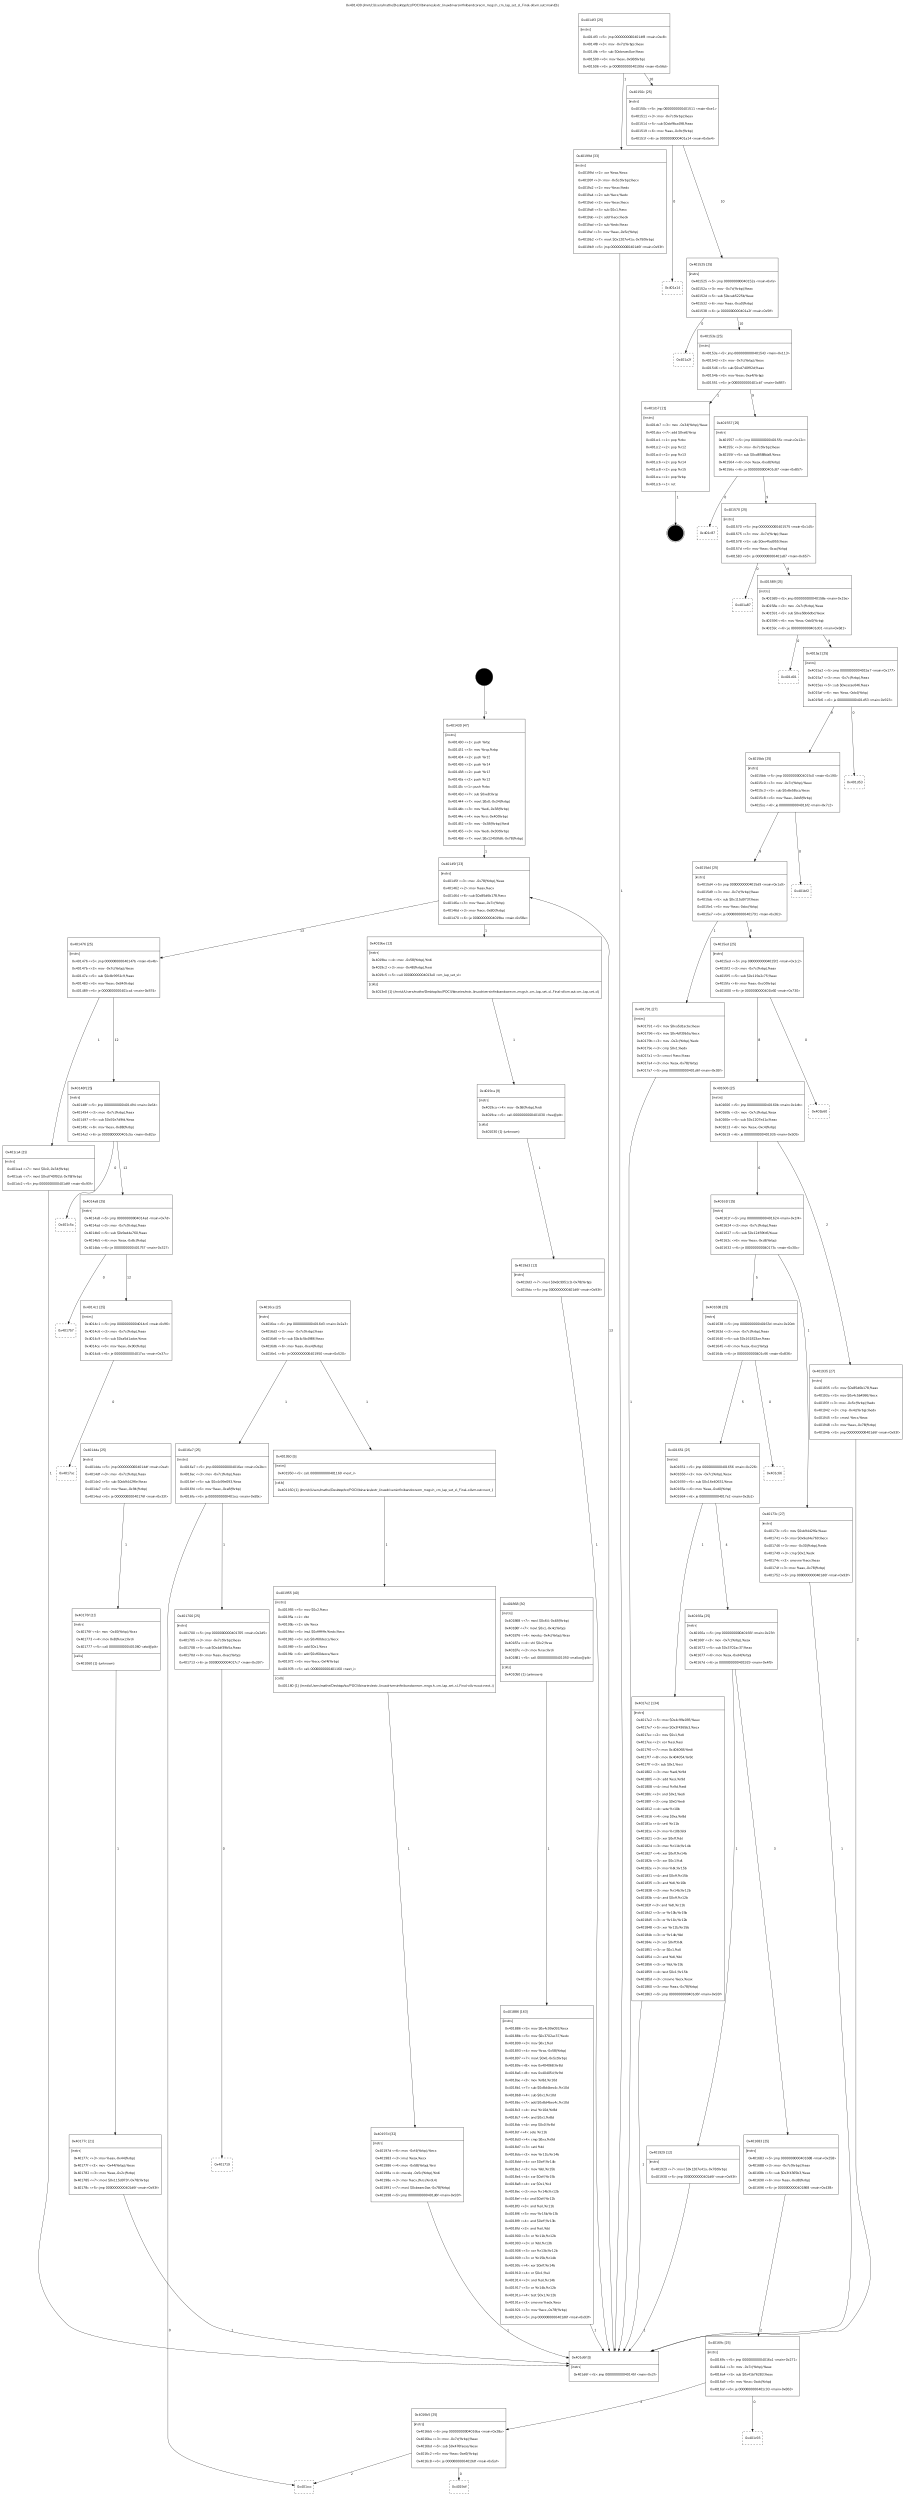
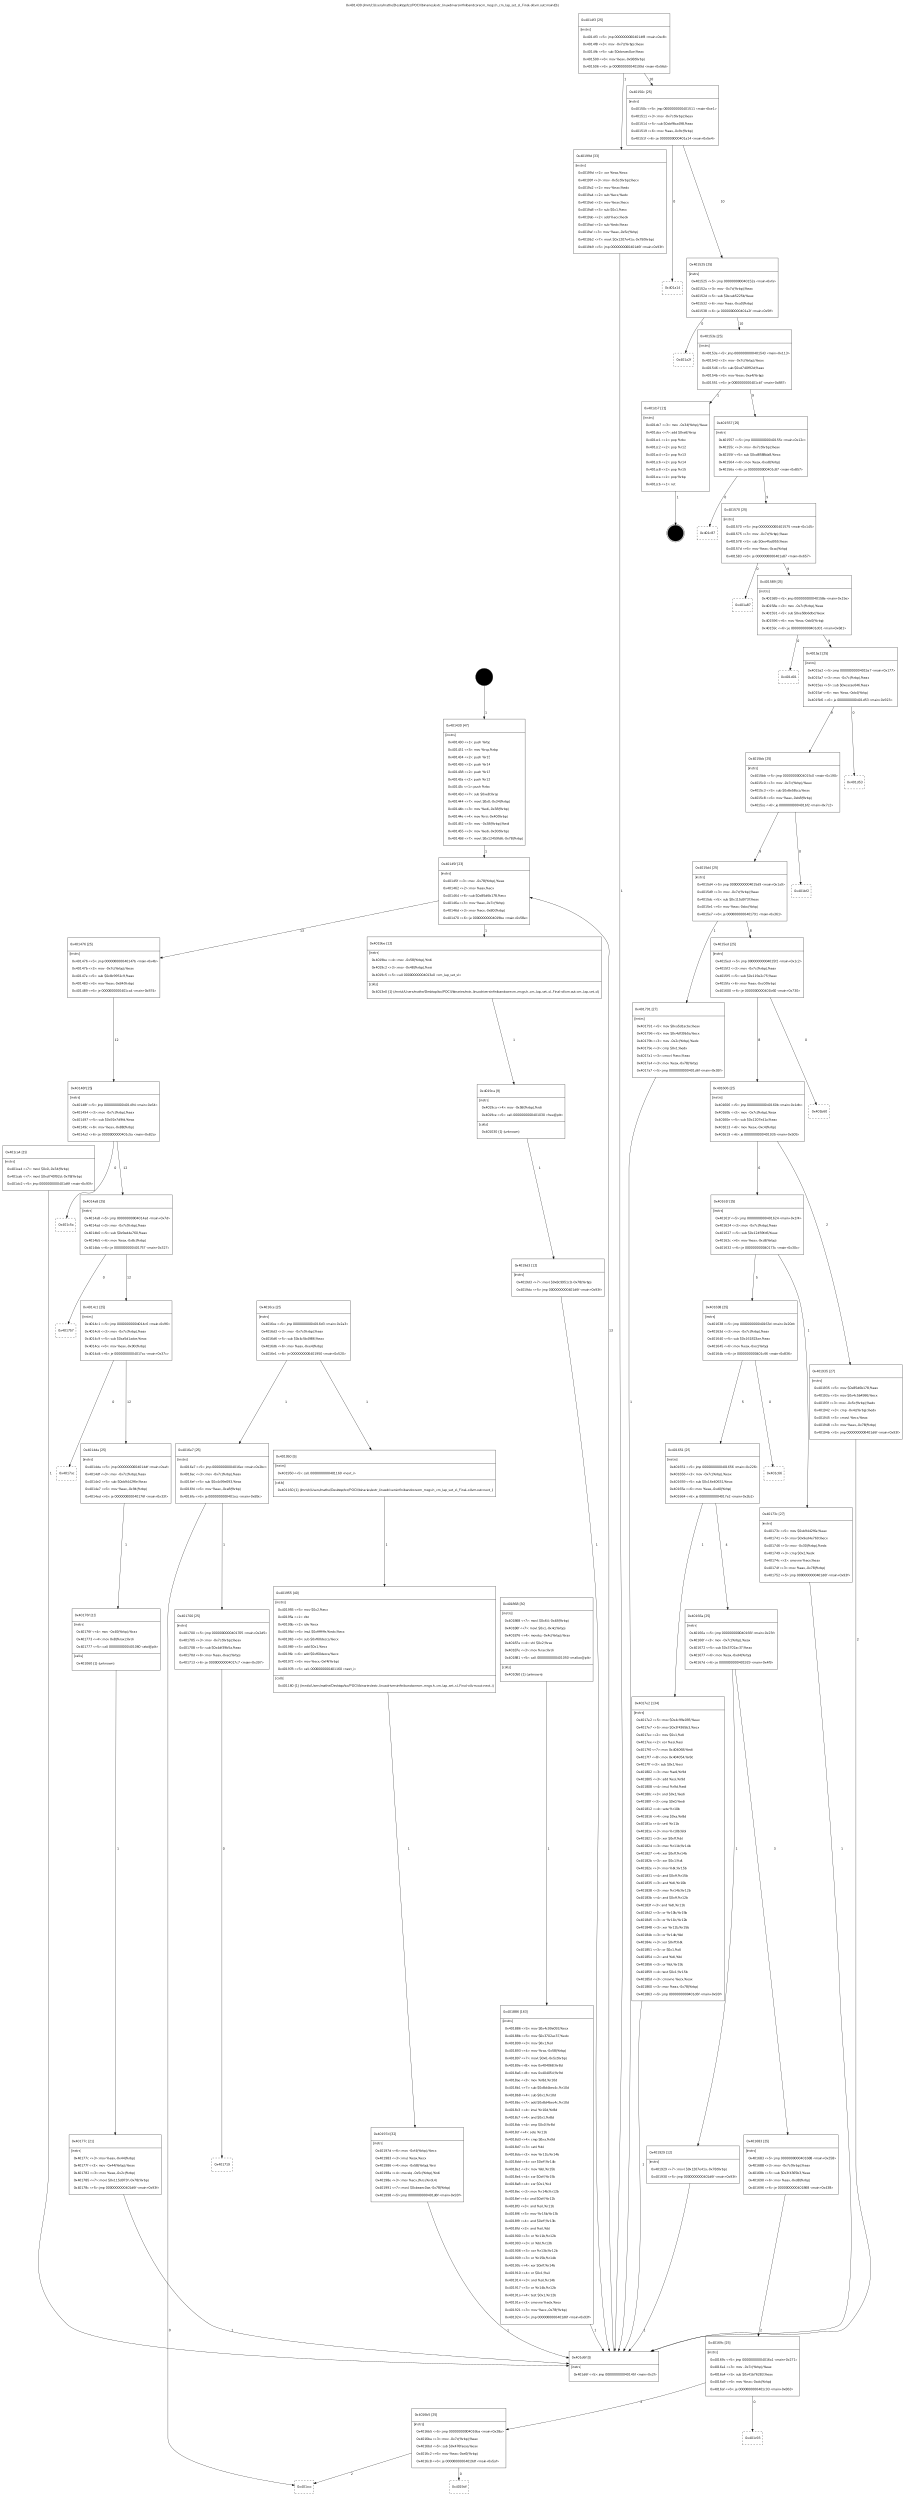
edge "0x401476 [25]" -> "0x401ca4 [19]": removed, label "1"
edge "0x4014c1 [25]" -> "0x4014da [25]": added, label "12"
